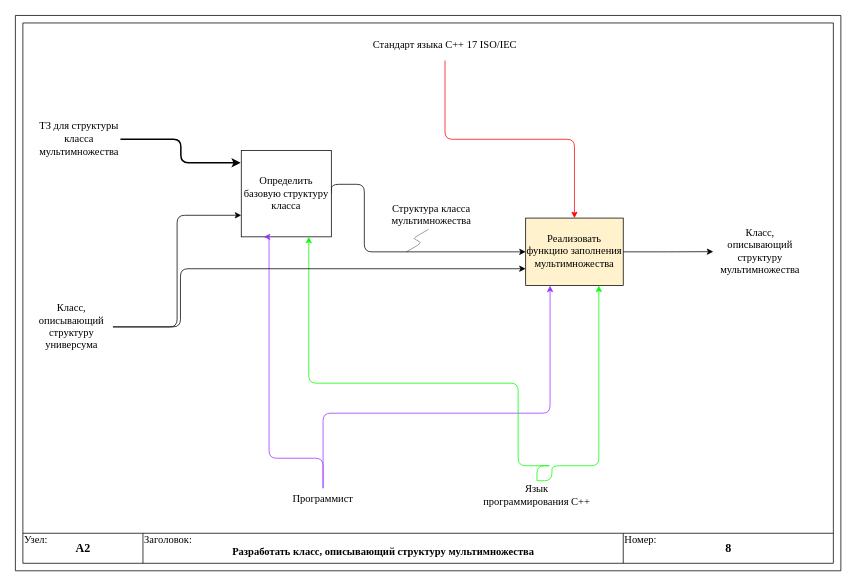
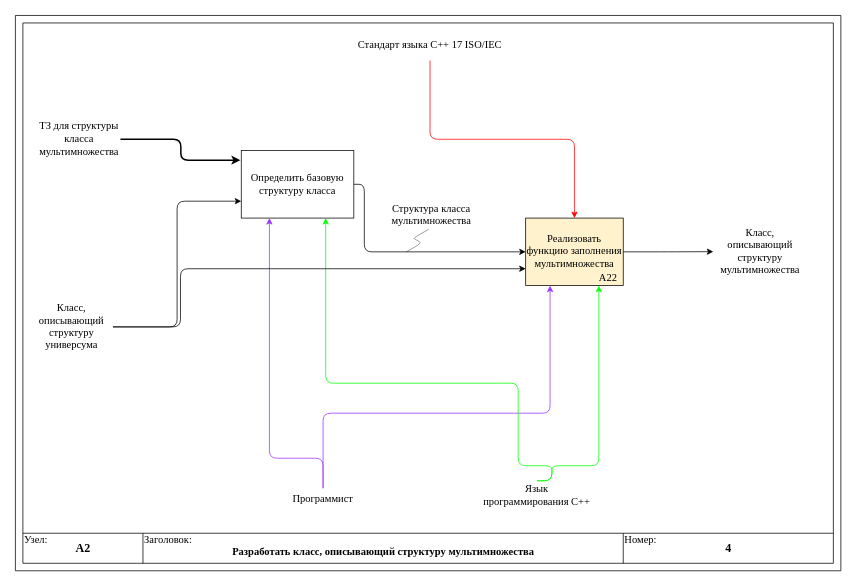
node "Стандарт языка C++ 17 ISO/IEC": moved (445, 45) -> (430, 45)
node "Определить базовую структуру класса": size 90x86 -> 113x68
node "А22": added
node "8": label "8" -> "4"
